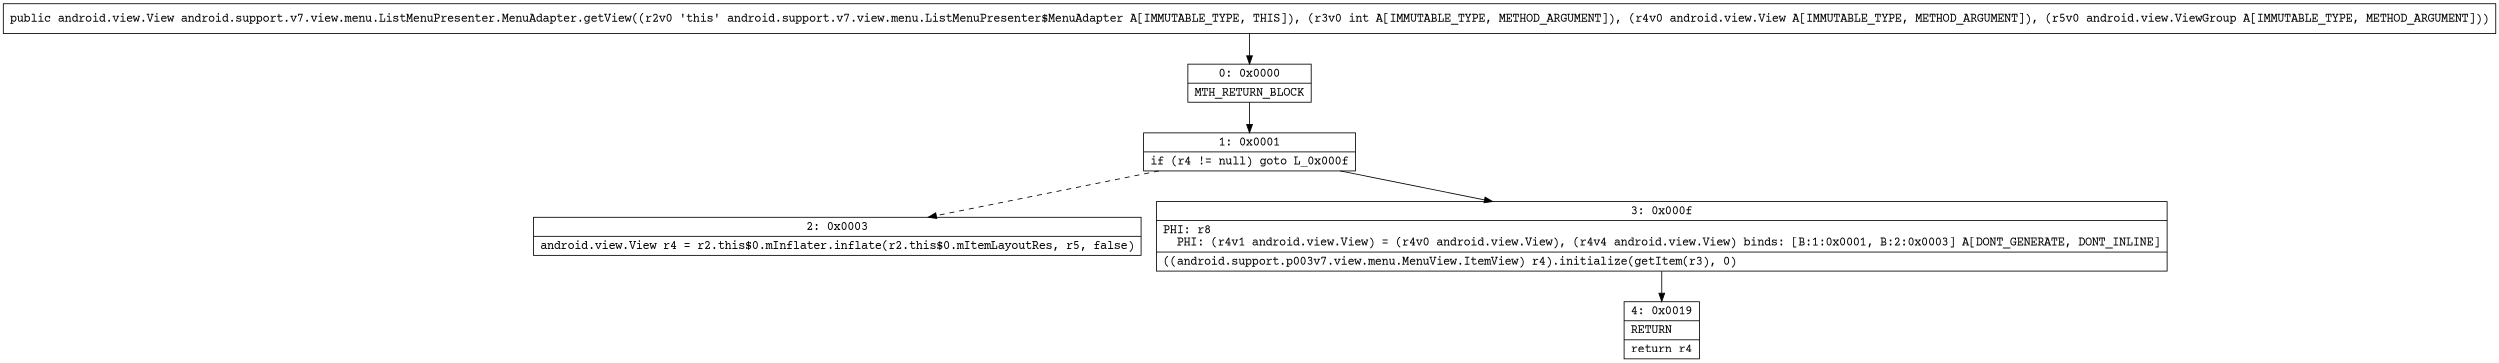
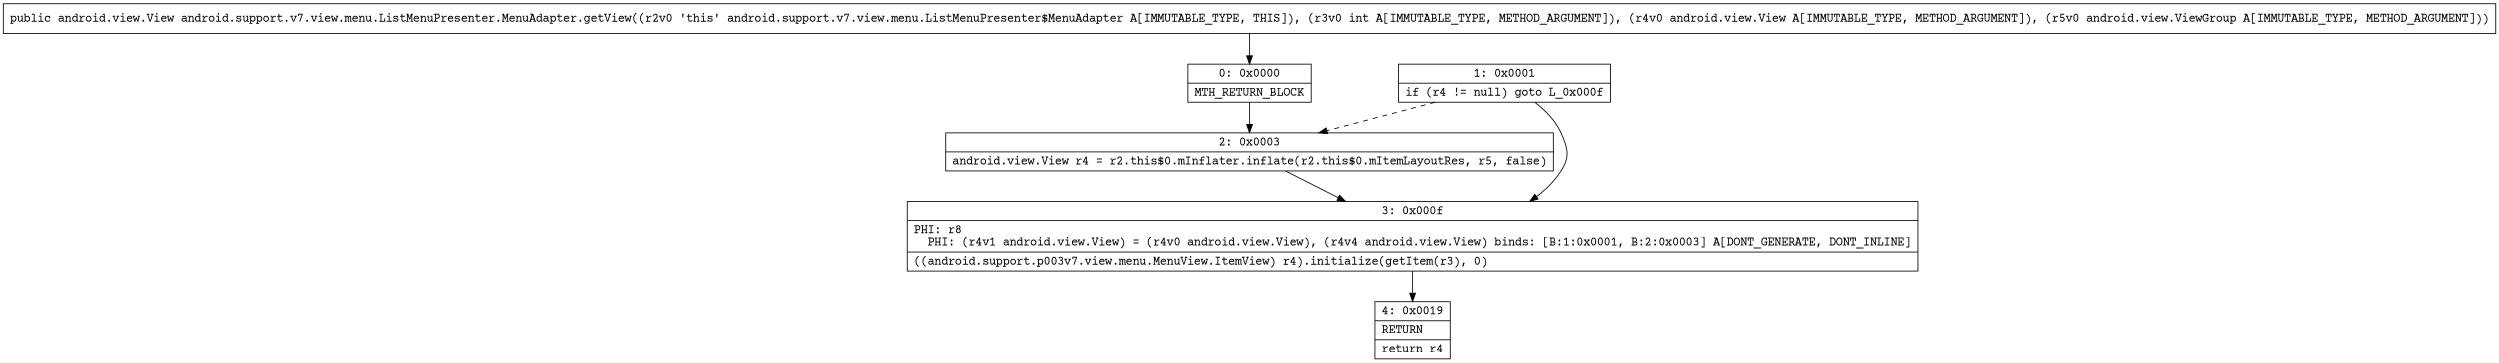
edge "0: 0x0000" -> "1: 0x0001": now "0: 0x0000" -> "2: 0x0003"
edge "2: 0x0003" -> "3: 0x000f": added
